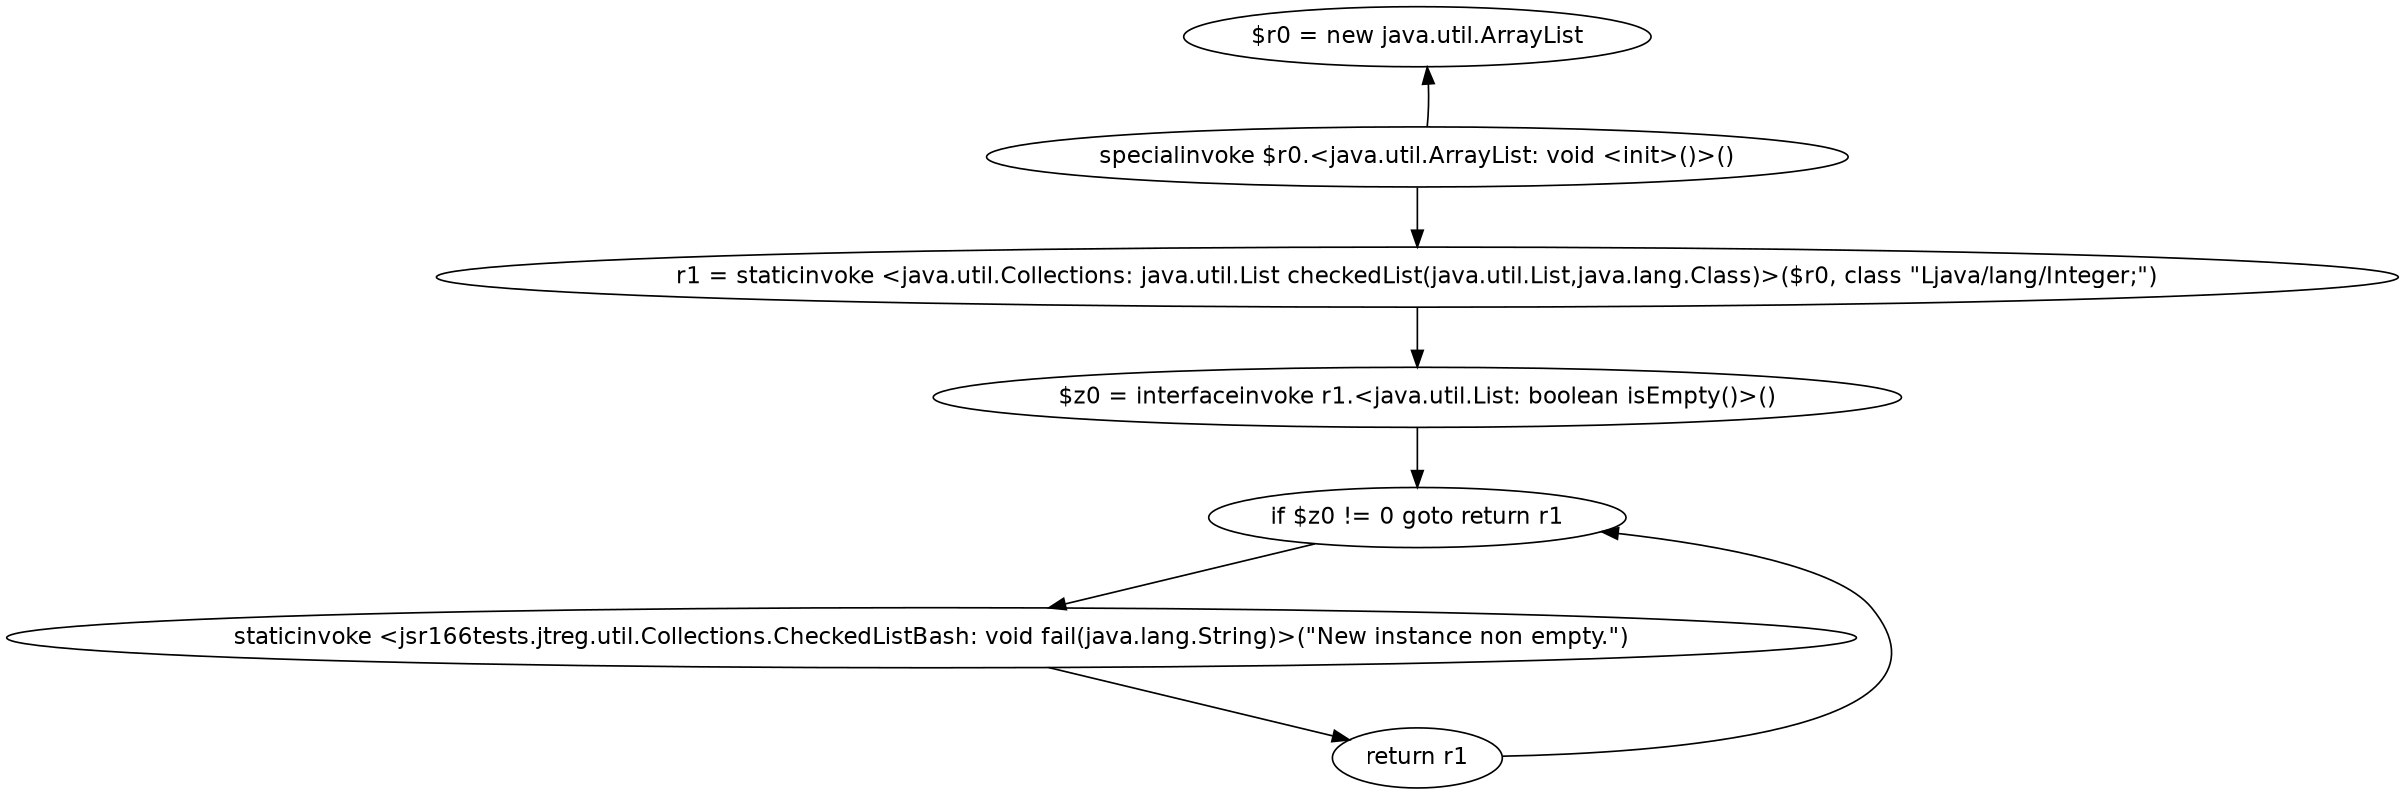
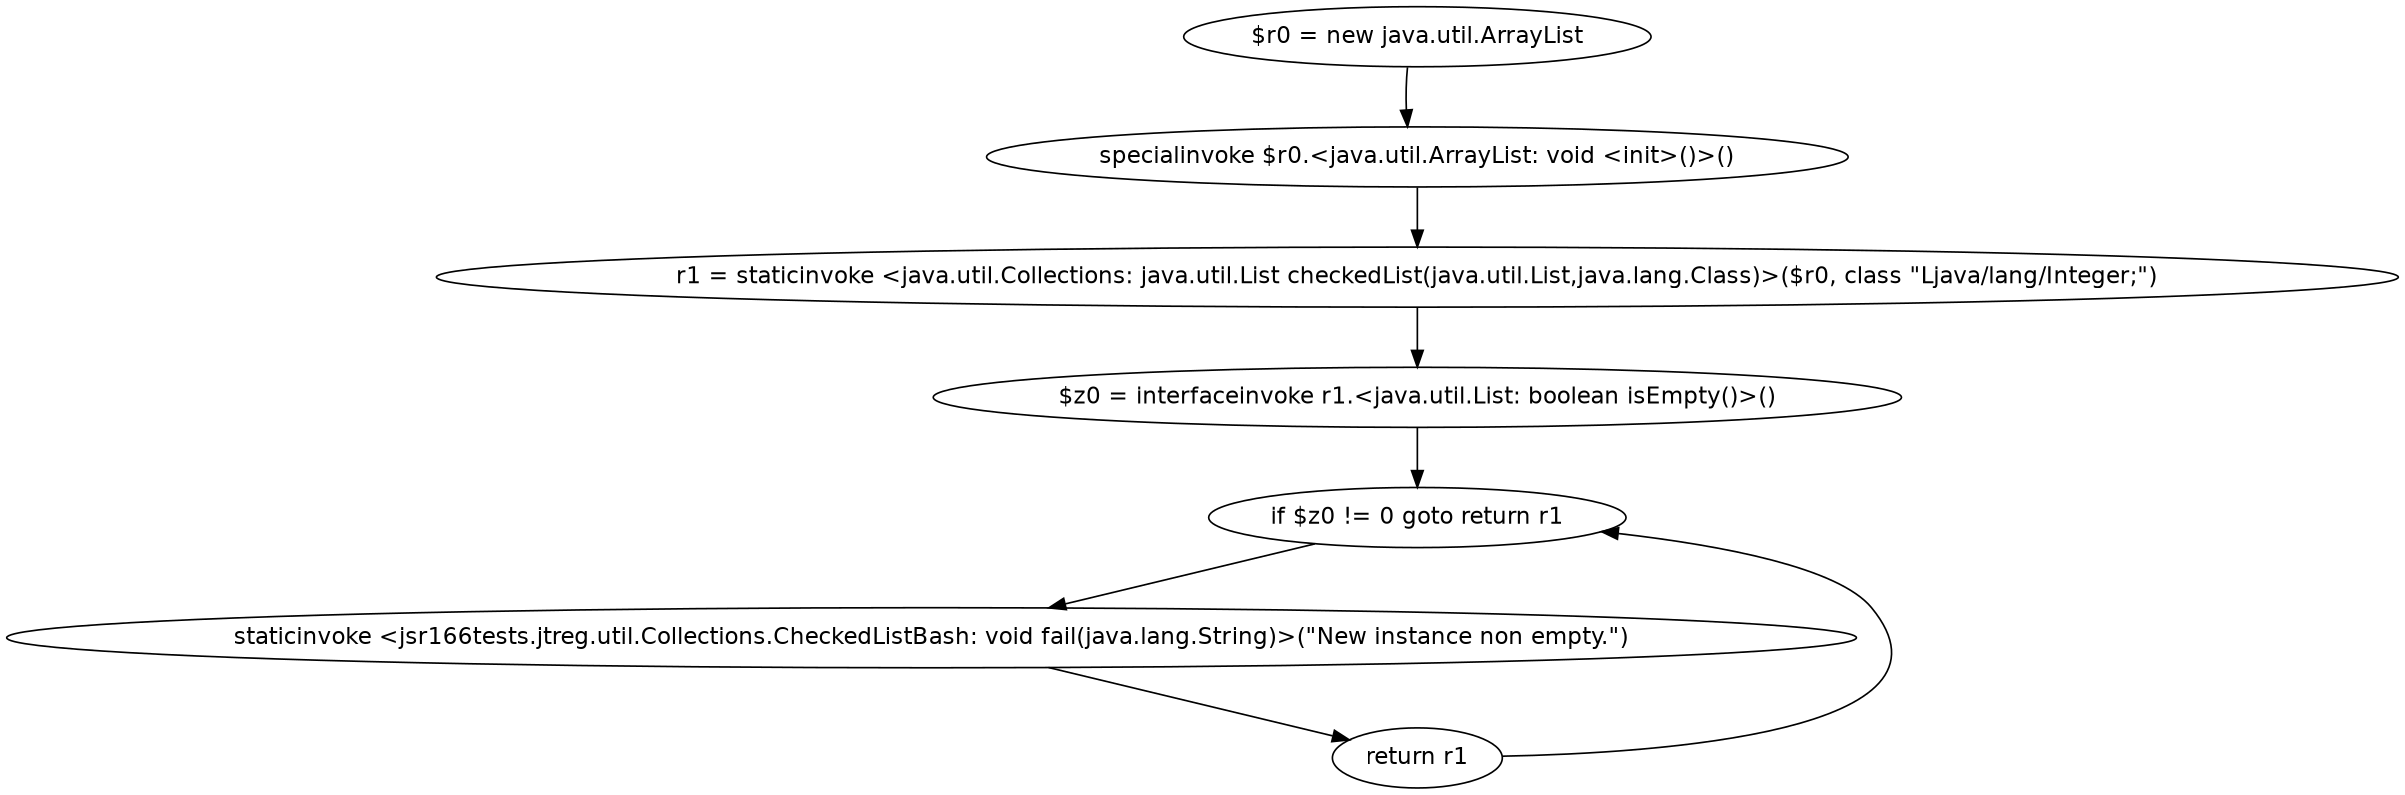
edge "specialinvoke $r0.<java.util.ArrayList: void <init>()>()" -> "$r0 = new java.util.ArrayList": reversed
